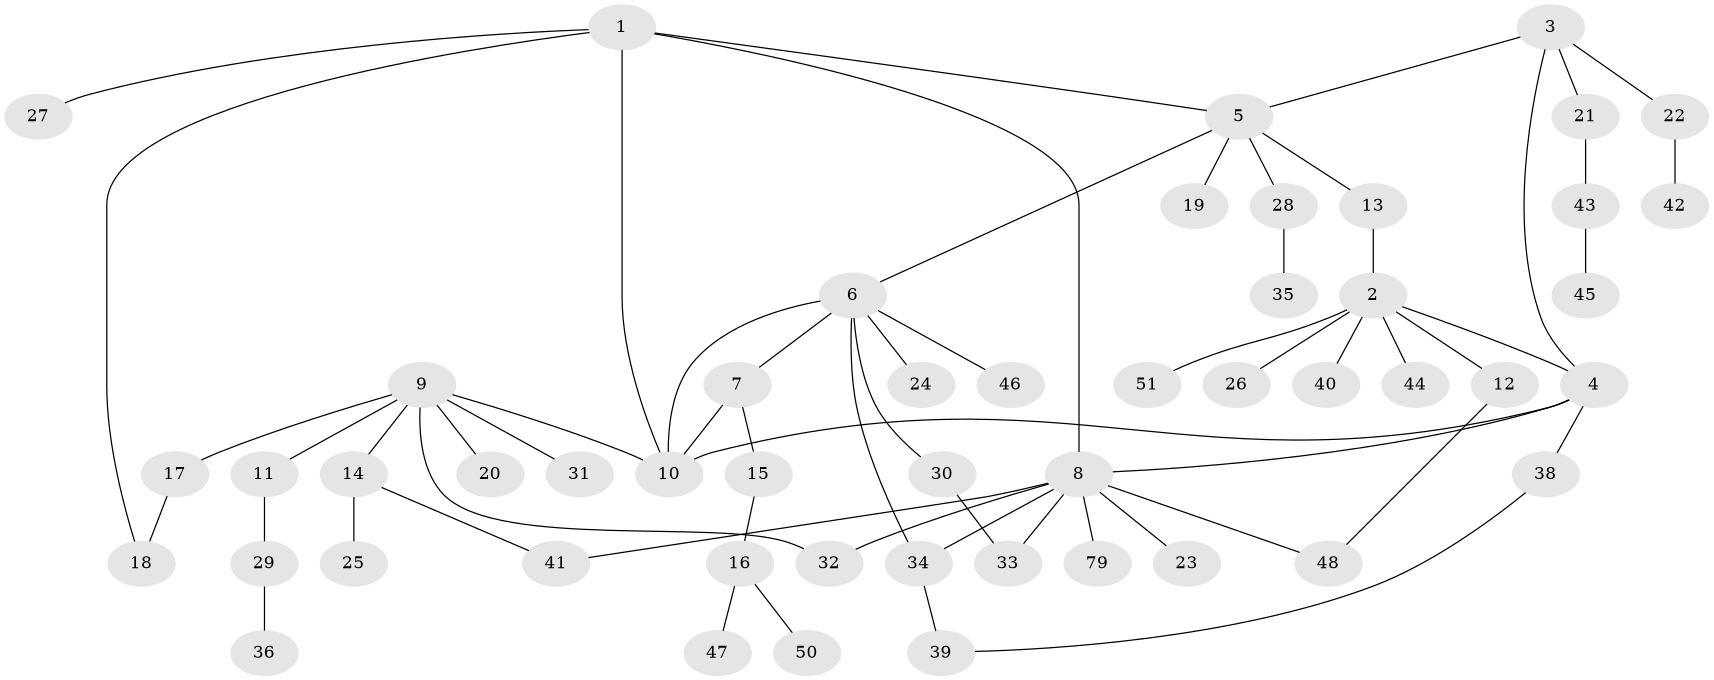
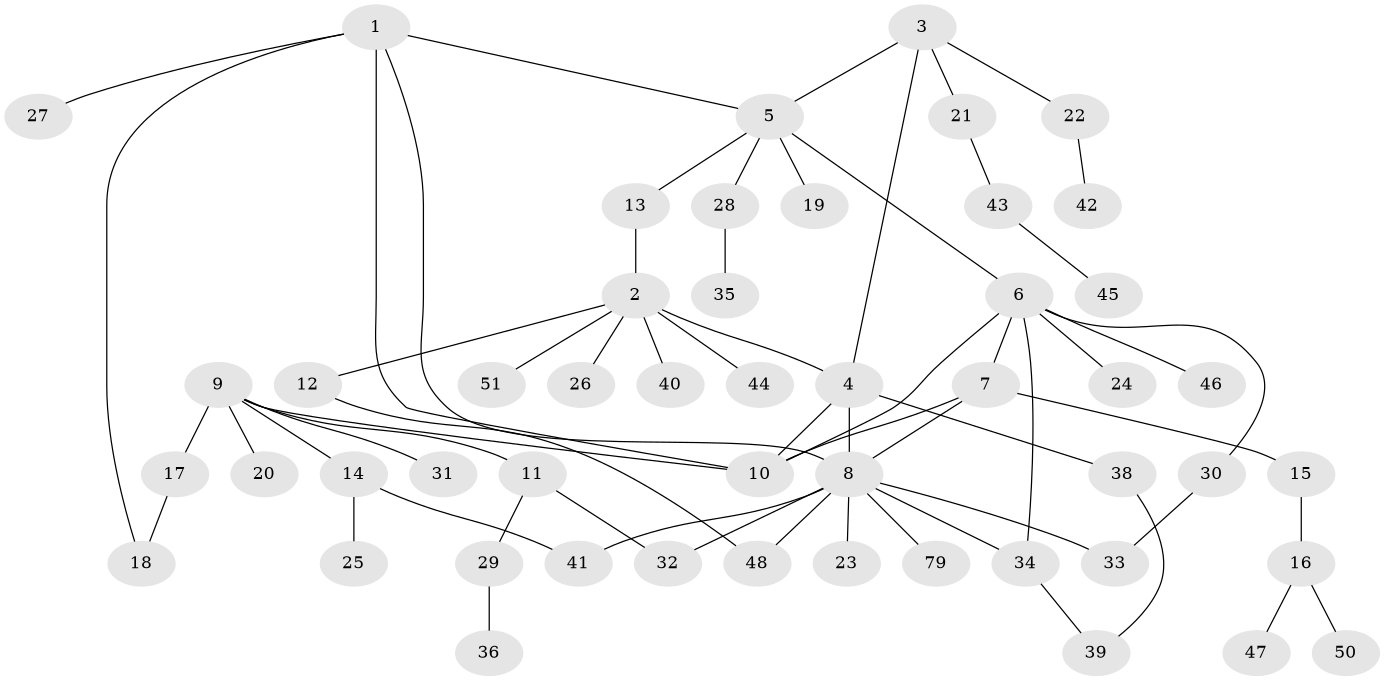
edge "7" -- "8": added
edge "9" -- "32": now "11" -- "32"
